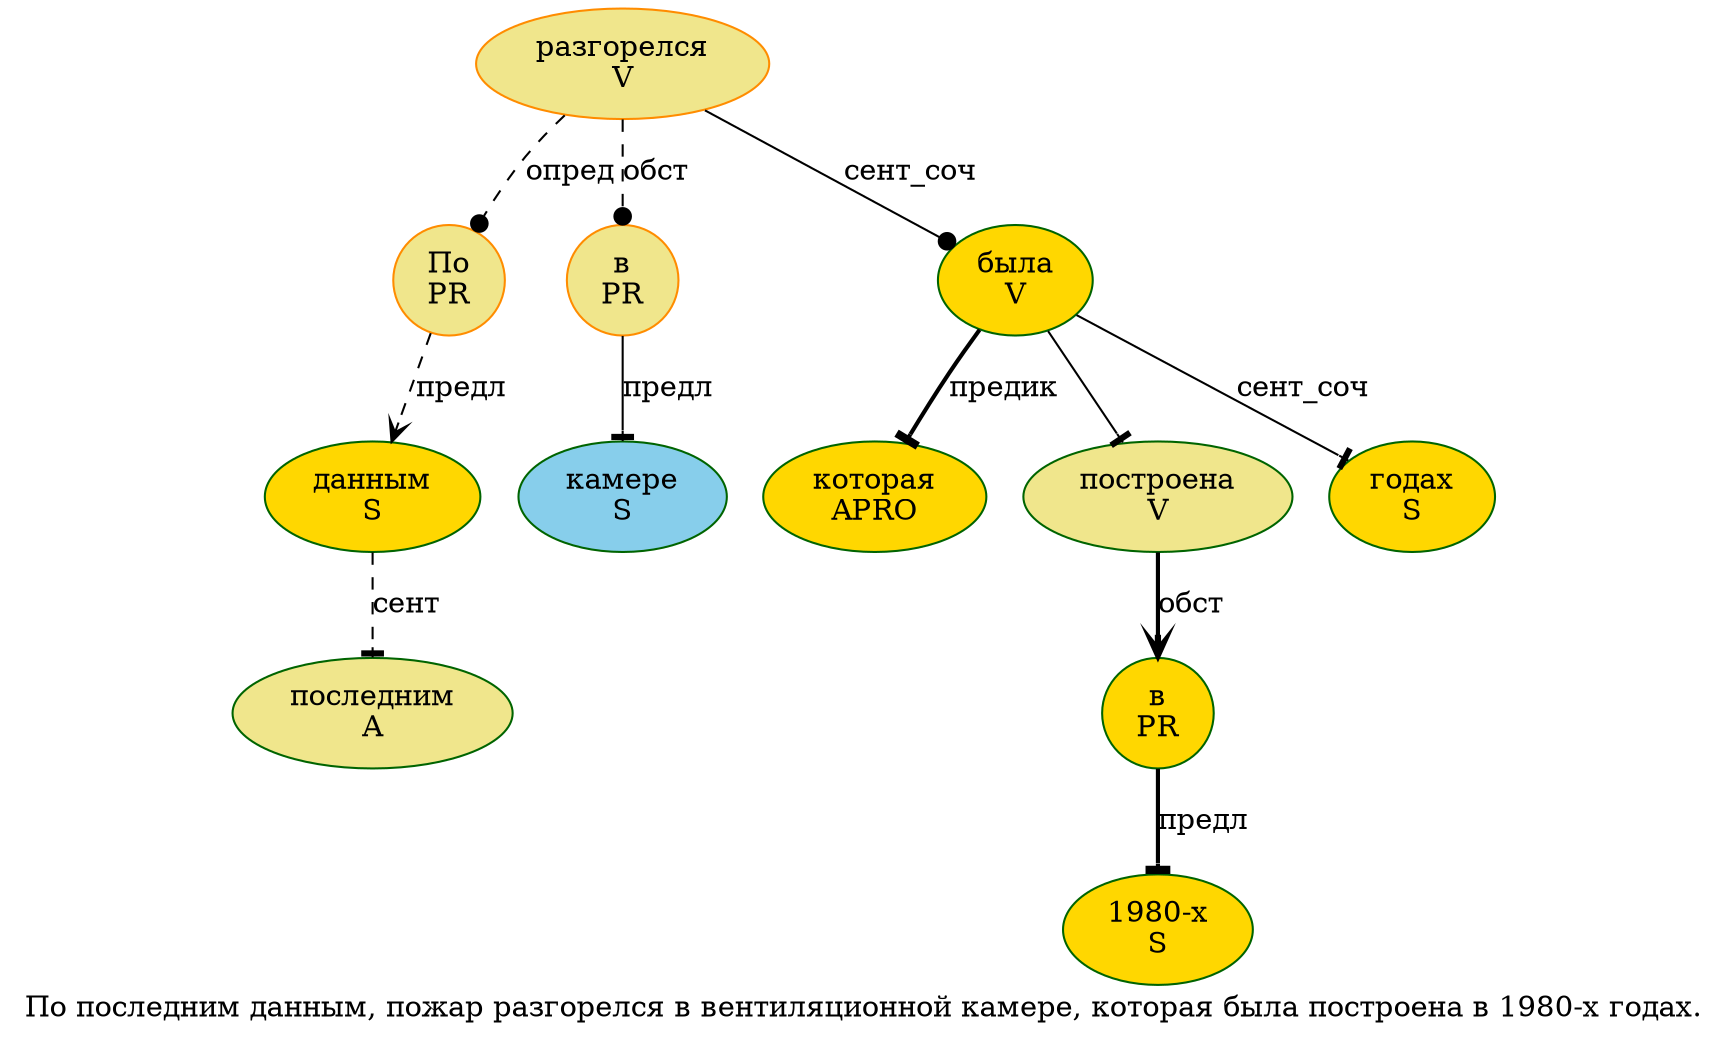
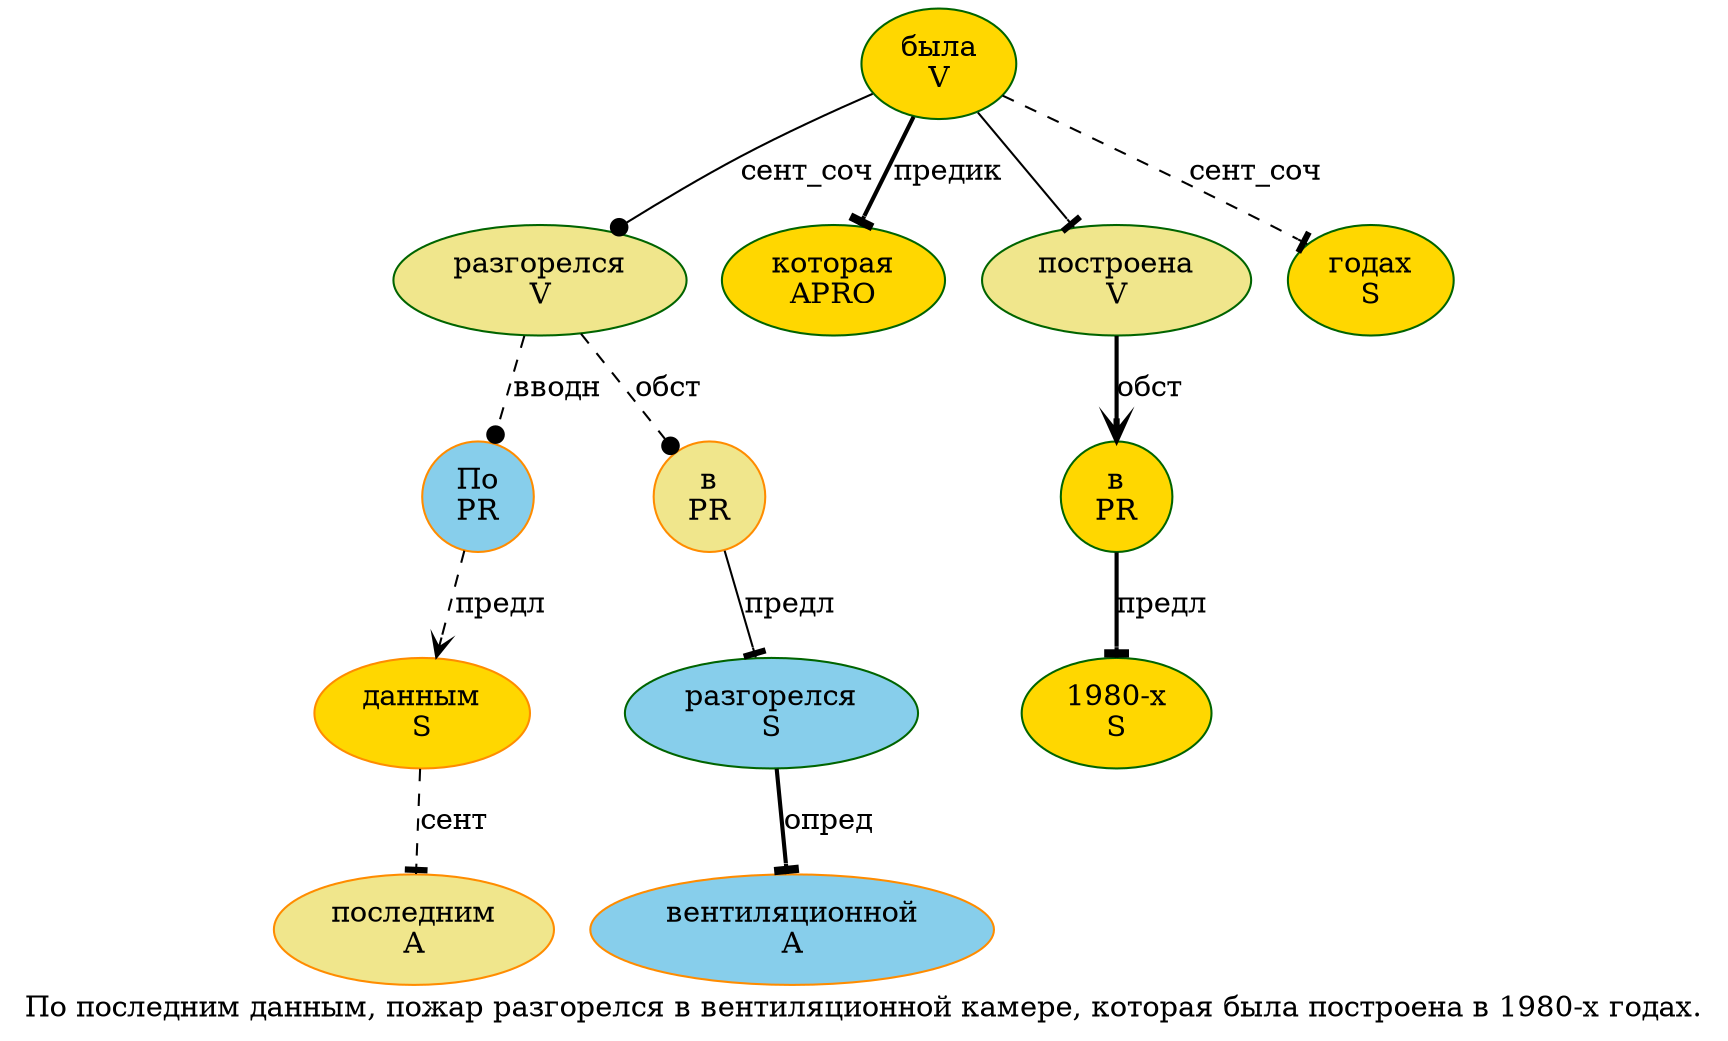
node "разгорелся V": color darkorange -> darkgreen
edge "разгорелся V" -> "По PR": label "опред" -> "вводн"
edge "разгорелся V" -> "была V": reversed
node "По PR": fillcolor khaki -> skyblue
edge "была V" -> "годах S": style solid -> dashed
node "данным S": color darkgreen -> darkorange
node "камере S": label "камере S" -> "разгорелся S"
node "последним A": color darkgreen -> darkorange
node "вентиляционной A": added
